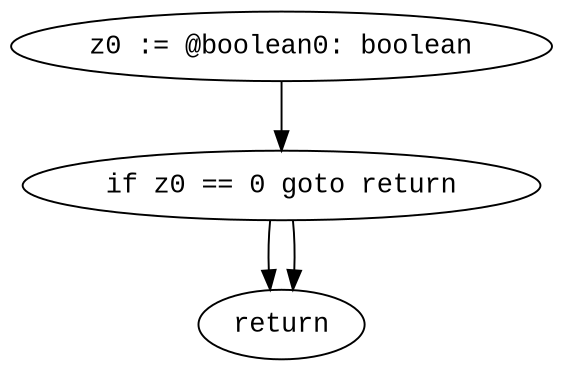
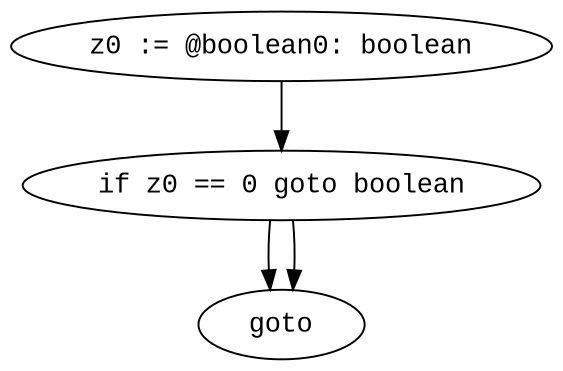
node "if z0 == 0 goto return": label "if z0 == 0 goto return" -> "if z0 == 0 goto boolean"
node "return": label "return" -> "goto"
